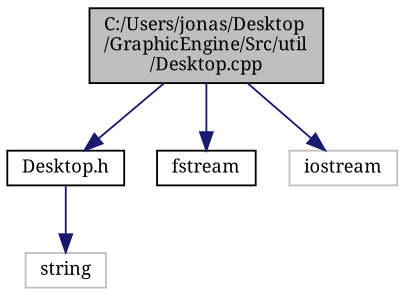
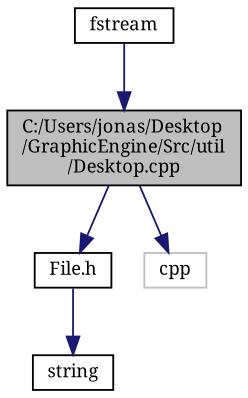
edge "C:/Users/jonas/Desktop /GraphicEngine/Src/util /Desktop.cpp" -> "fstream": reversed
node "Desktop.h": label "Desktop.h" -> "File.h"
node "iostream": label "iostream" -> "cpp"
node "string": color grey75 -> black
